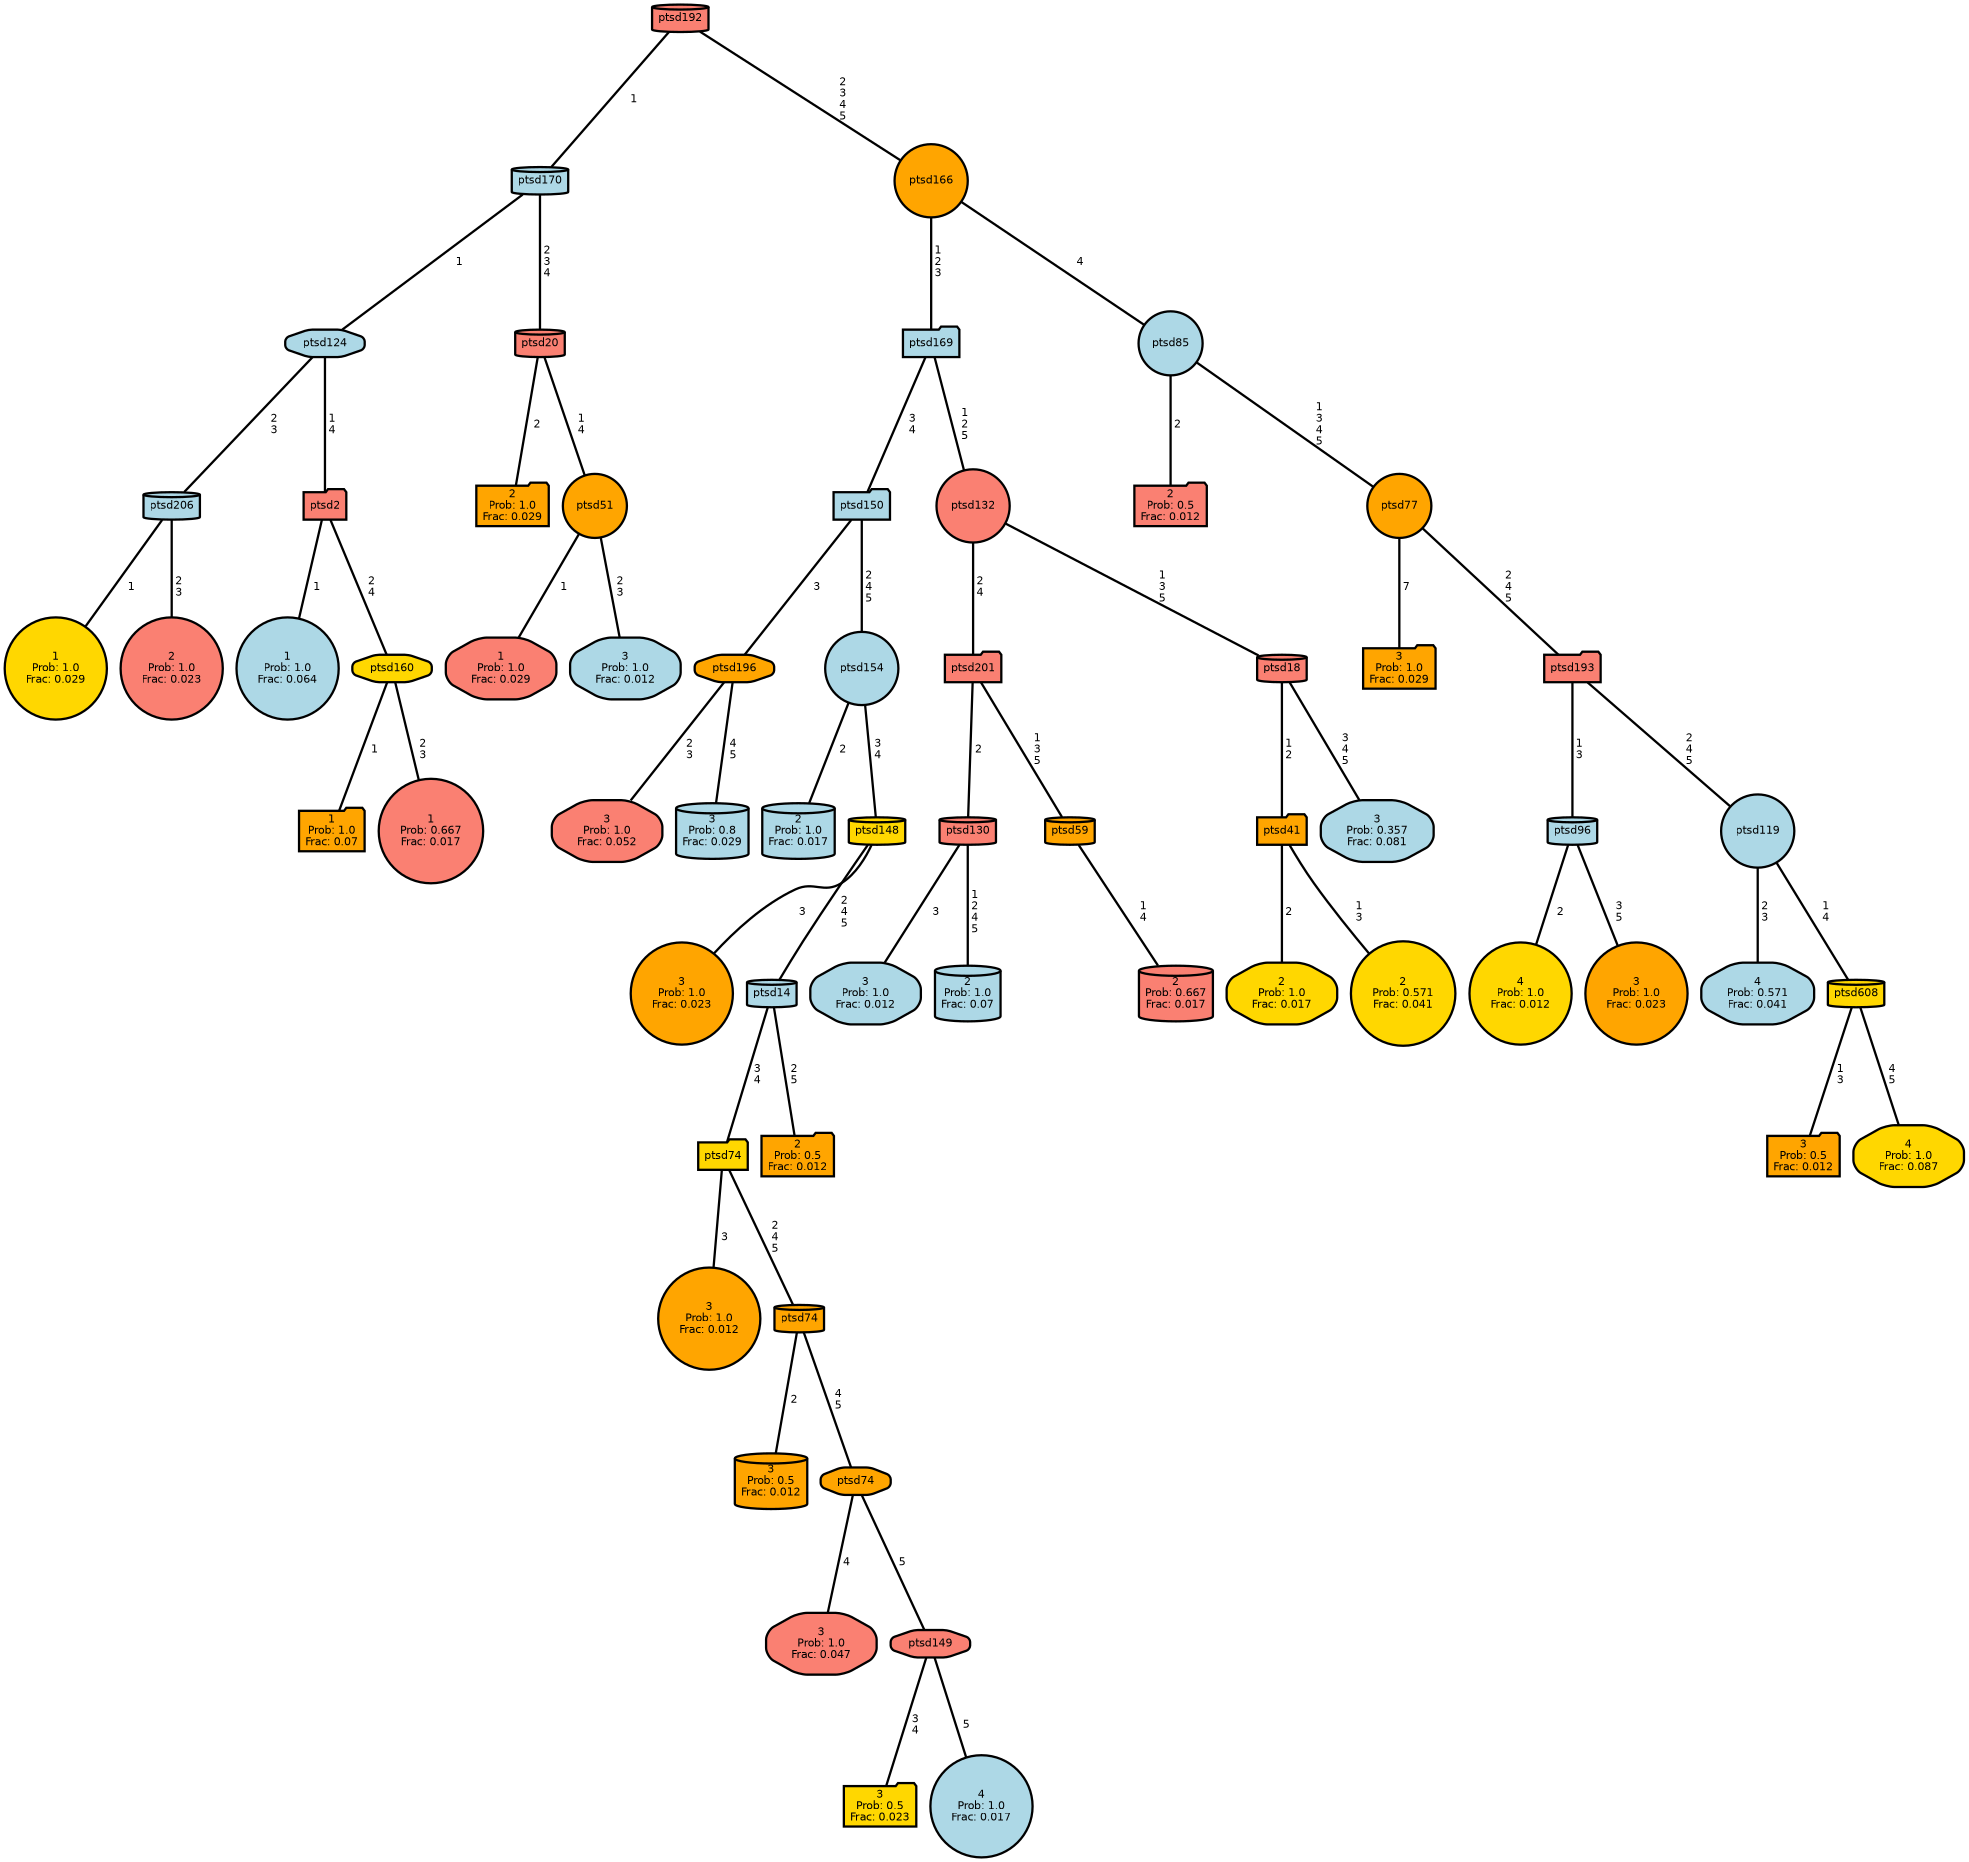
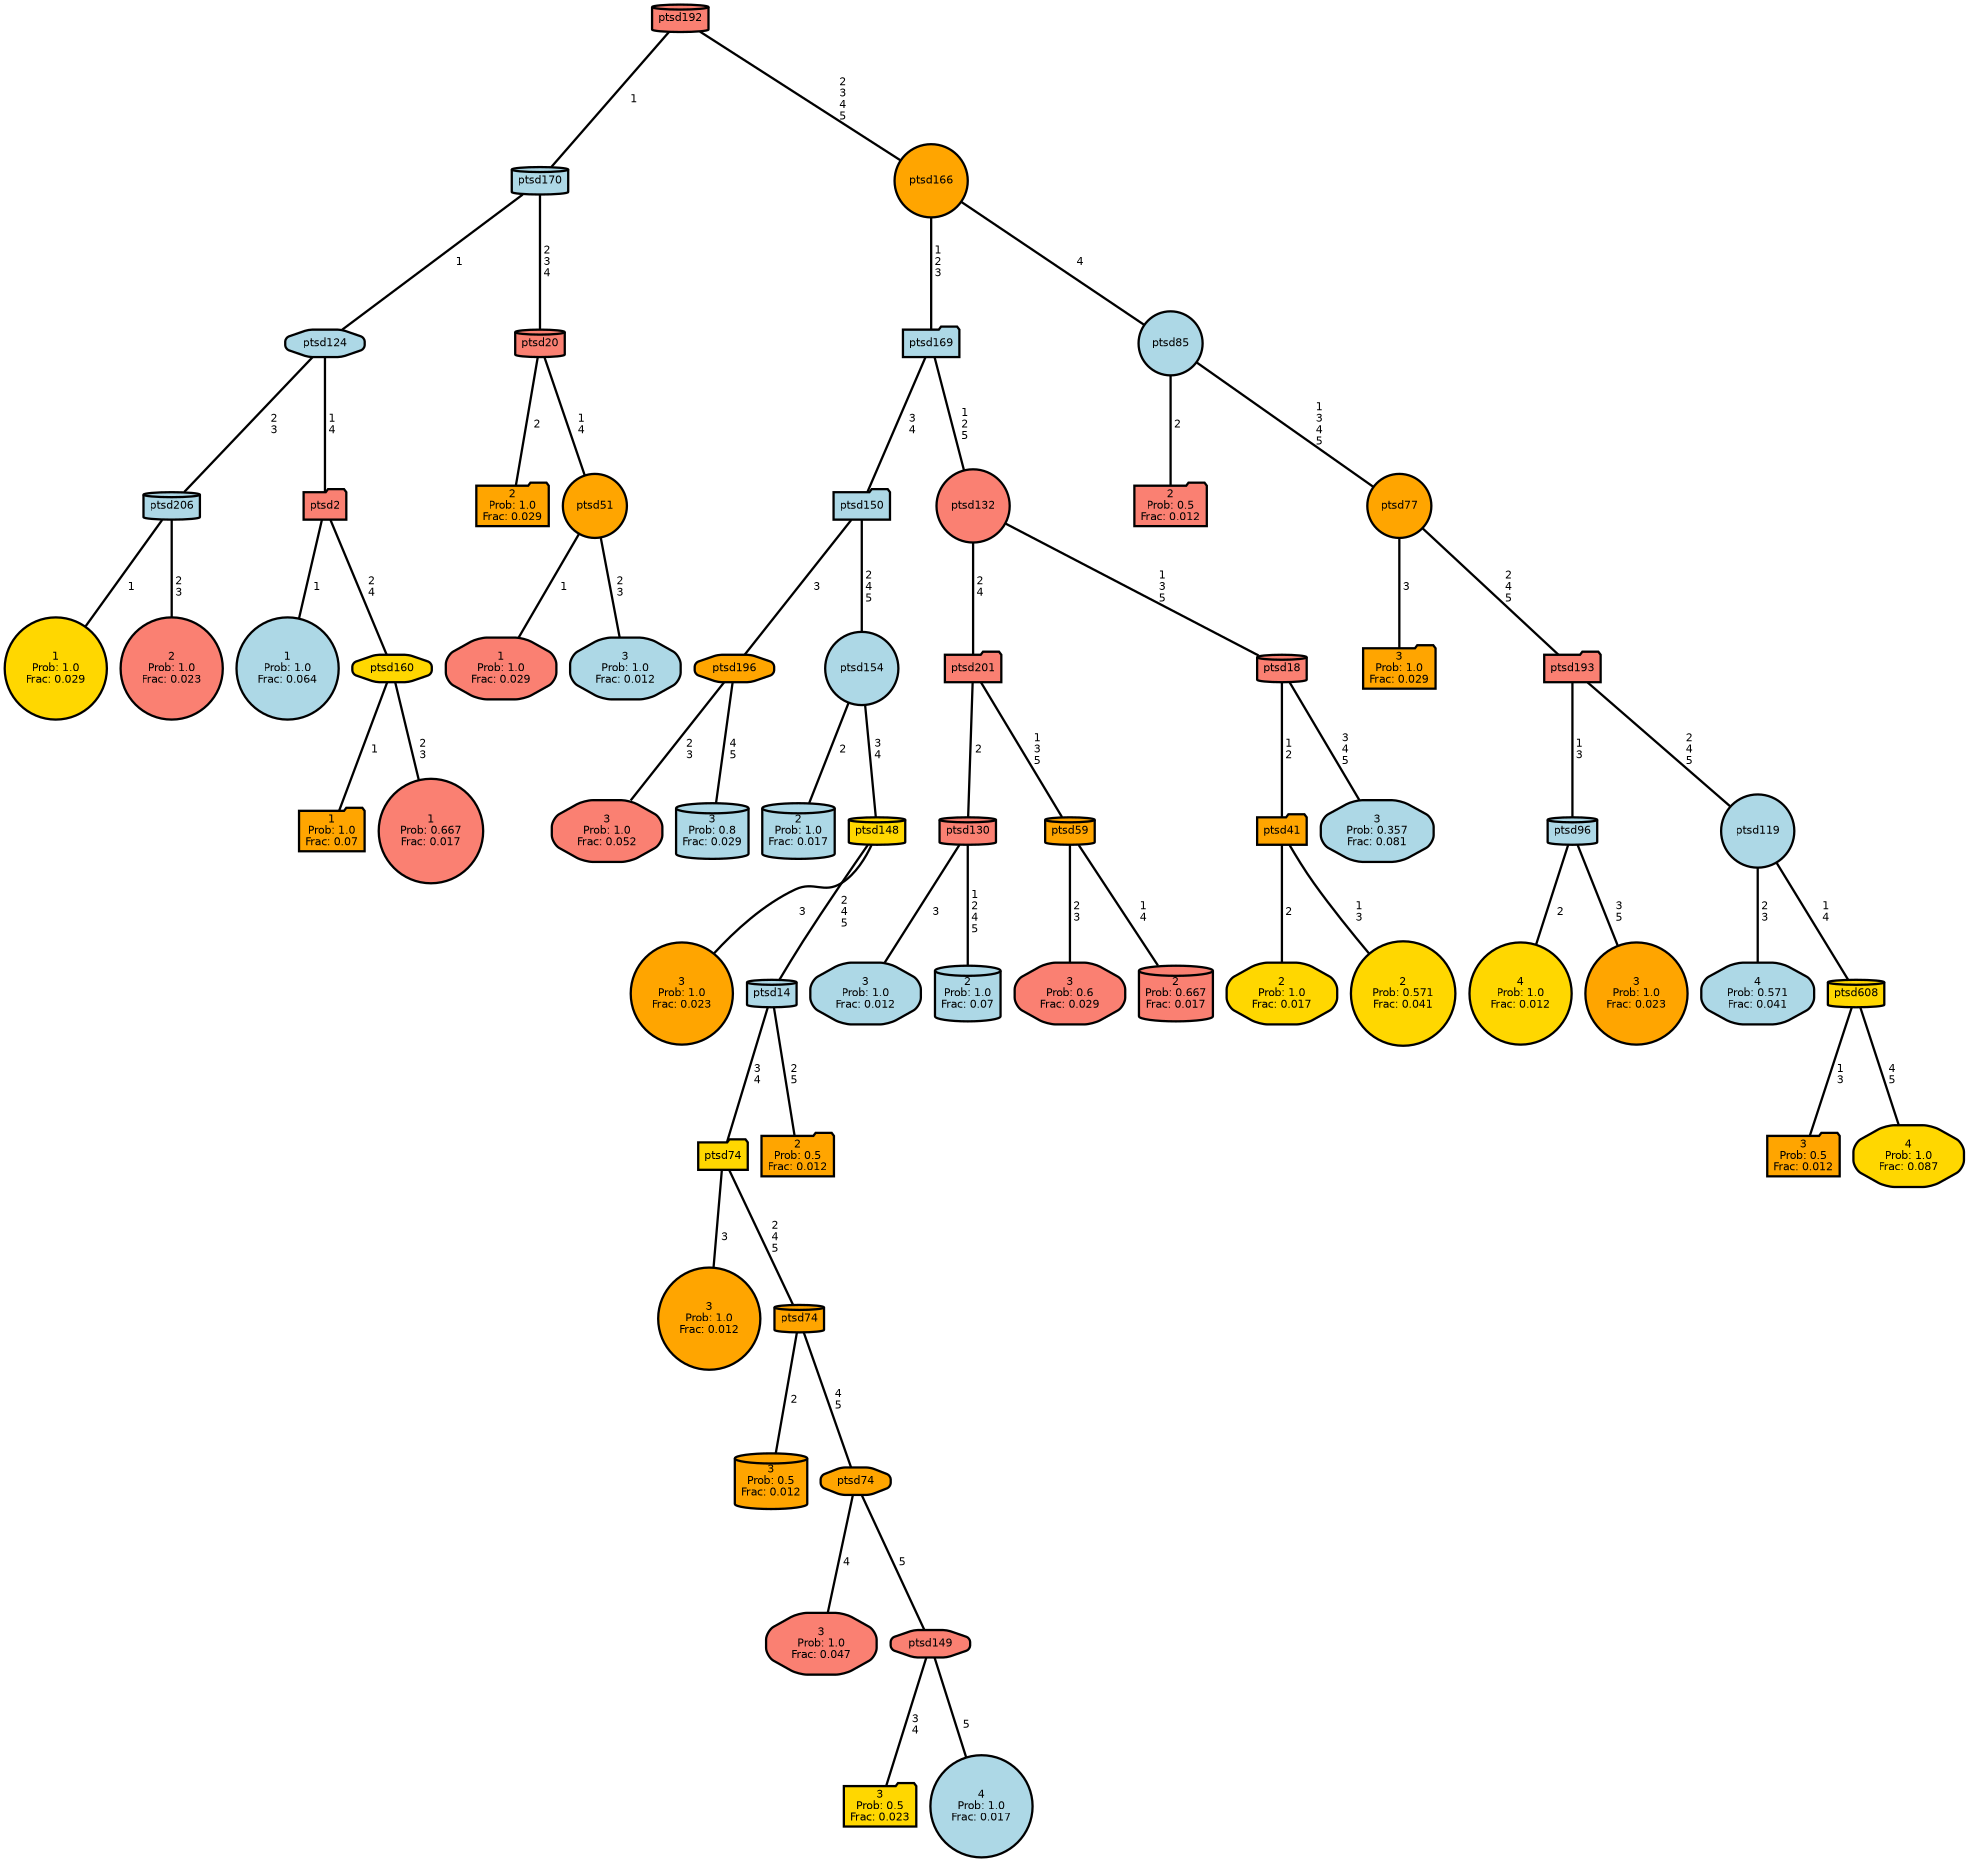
edge "ptsd77" -- "3 Prob: 1.0 Frac: 0.029": label " 7" -> " 3"
node "3 Prob: 0.6 Frac: 0.029": added
